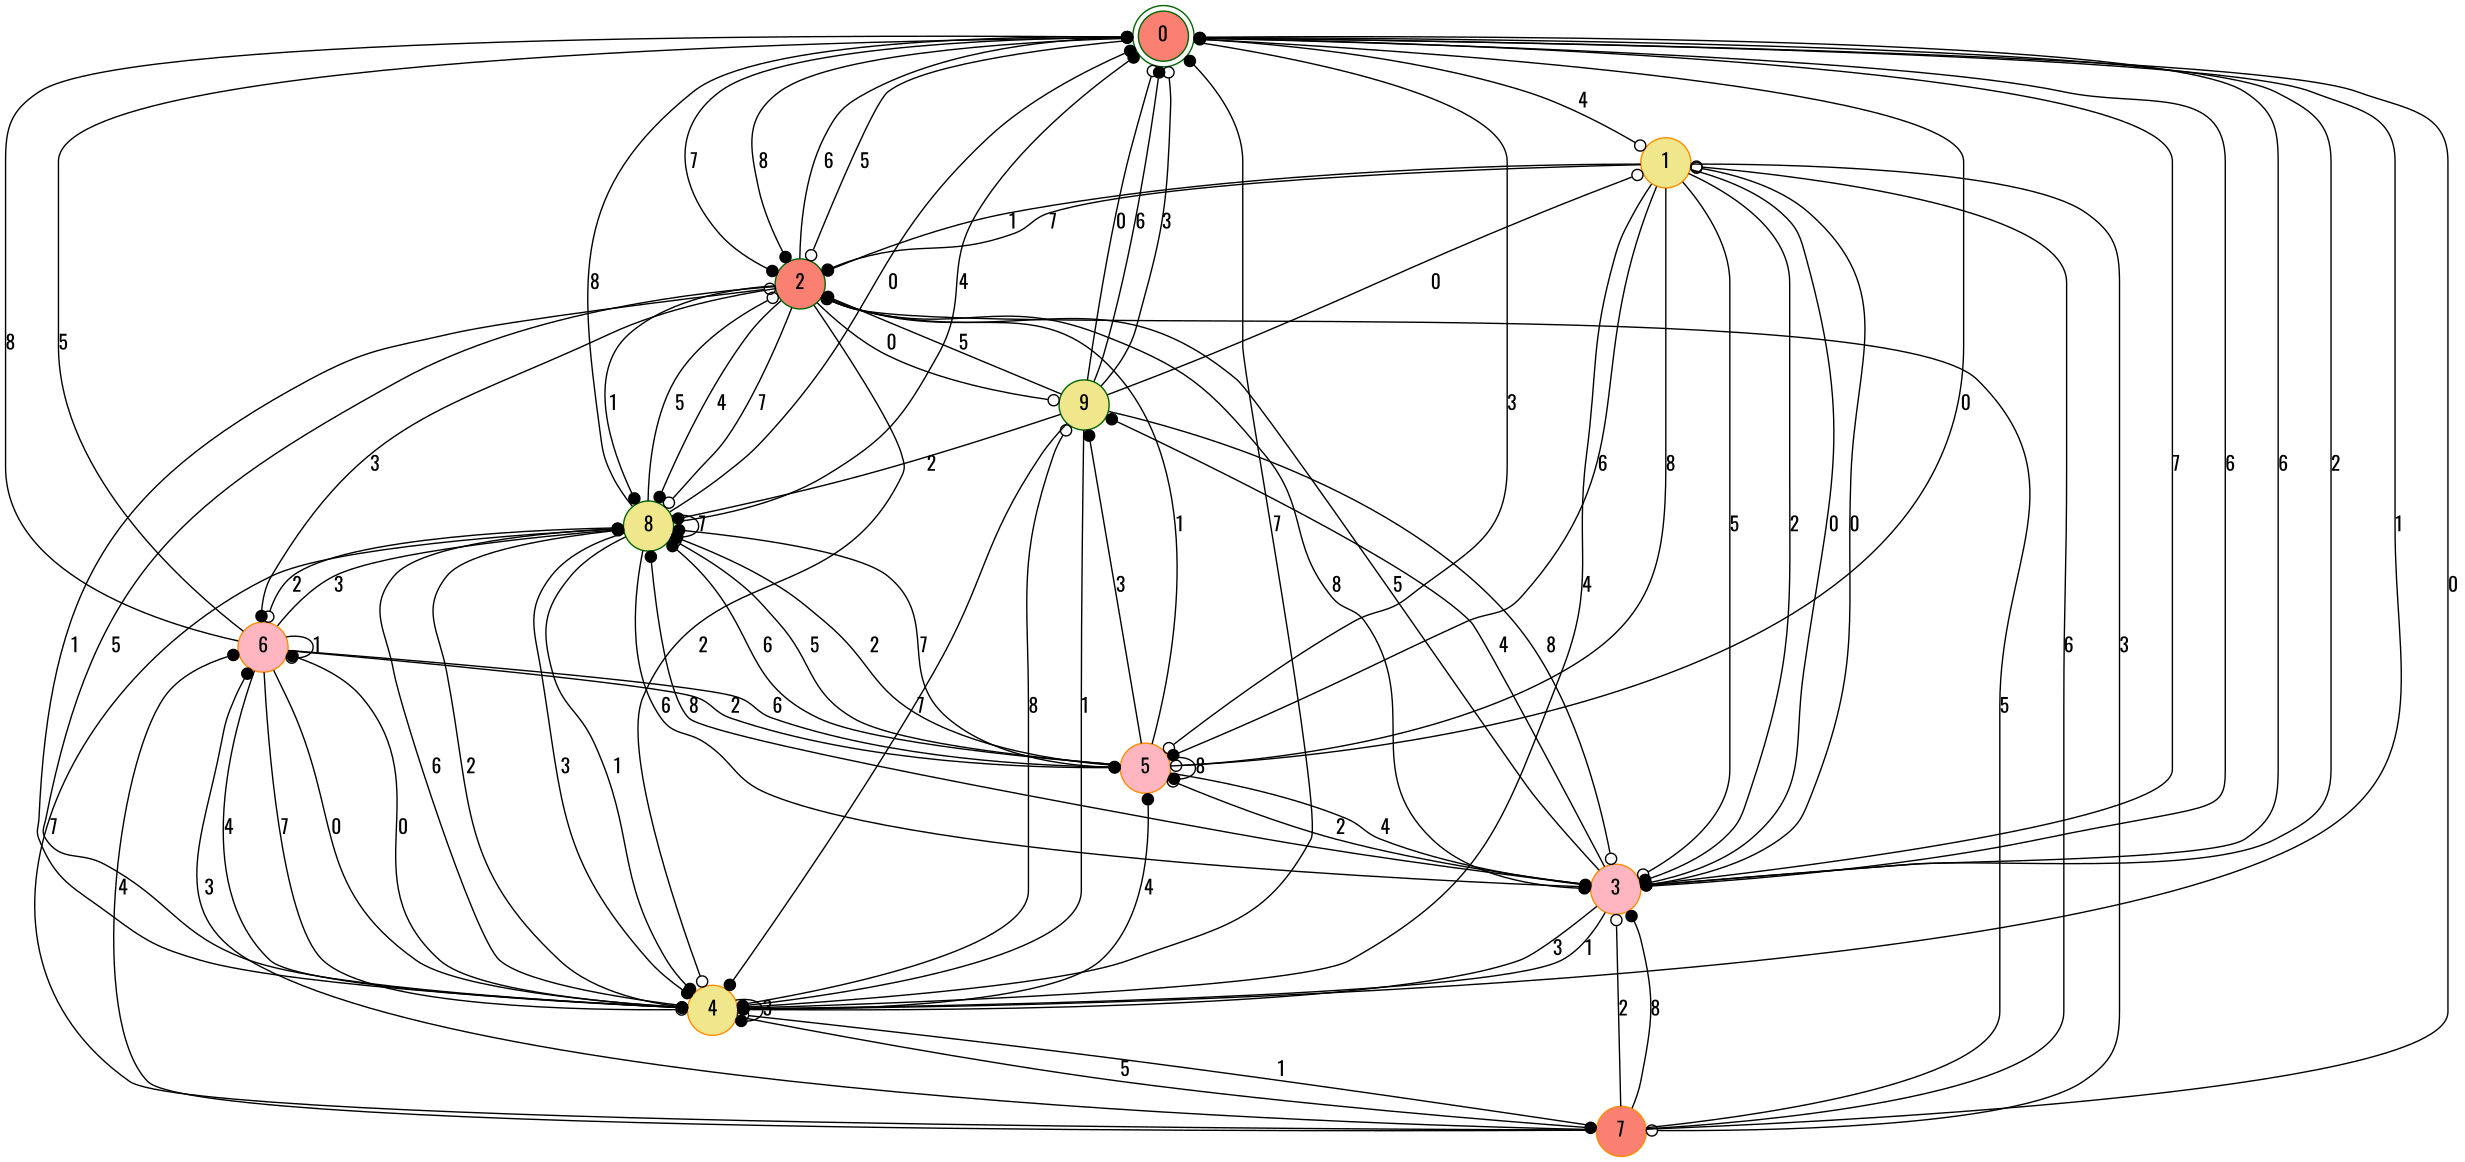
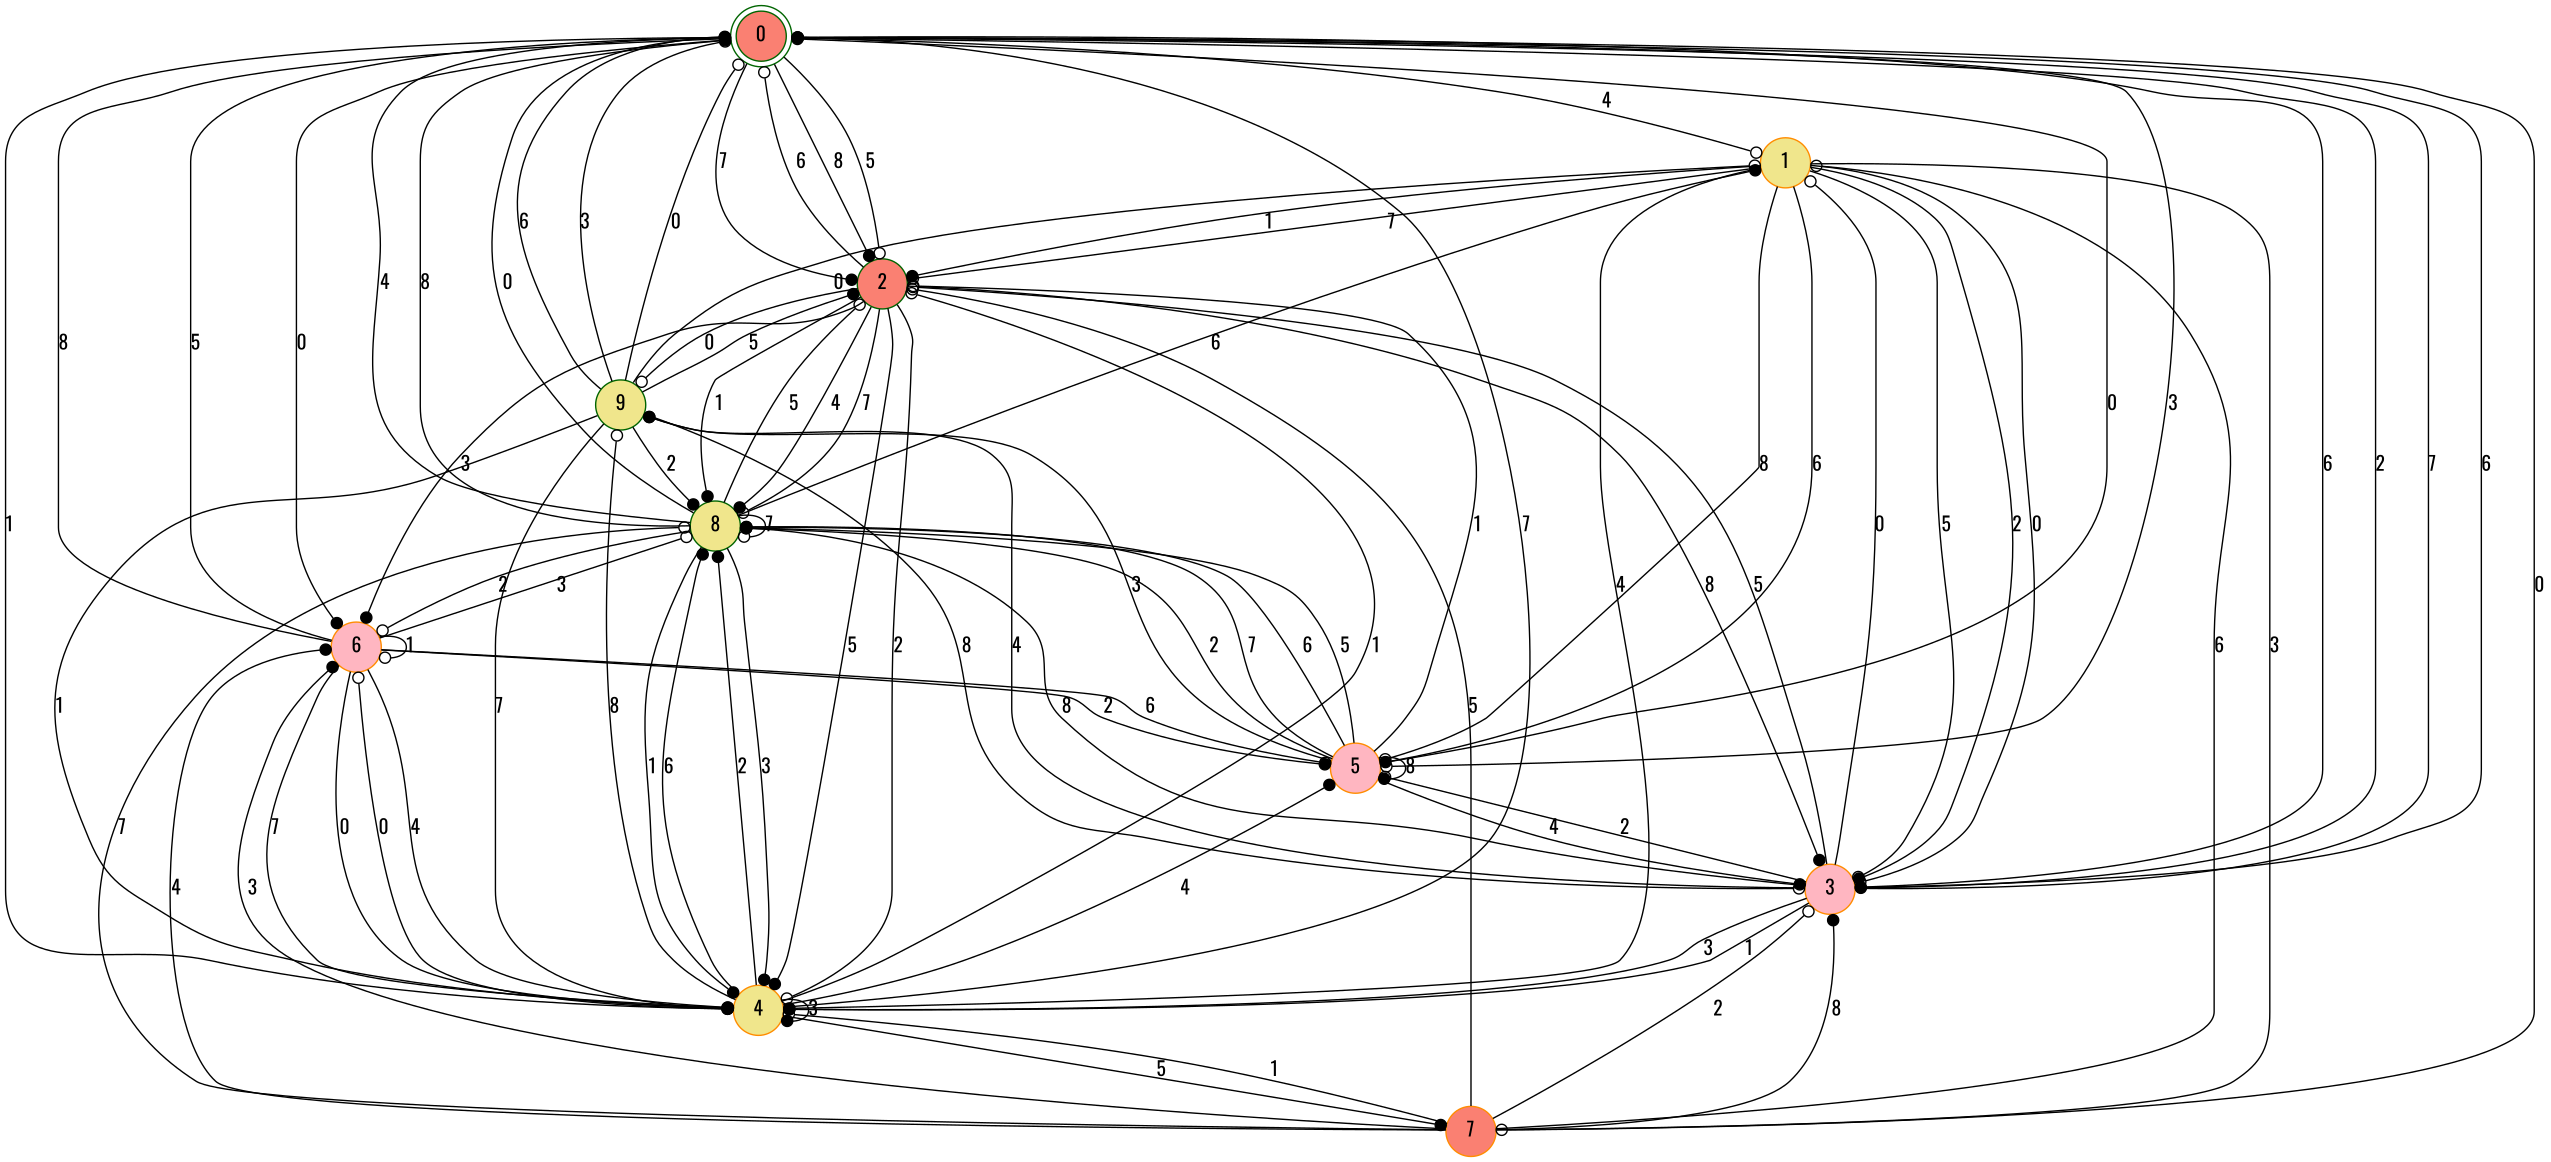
edge "0" -> "6": added, label "0"
edge "8" -> "3": now "8" -> "1"
edge "4" -> "6": arrowhead dot -> odot
